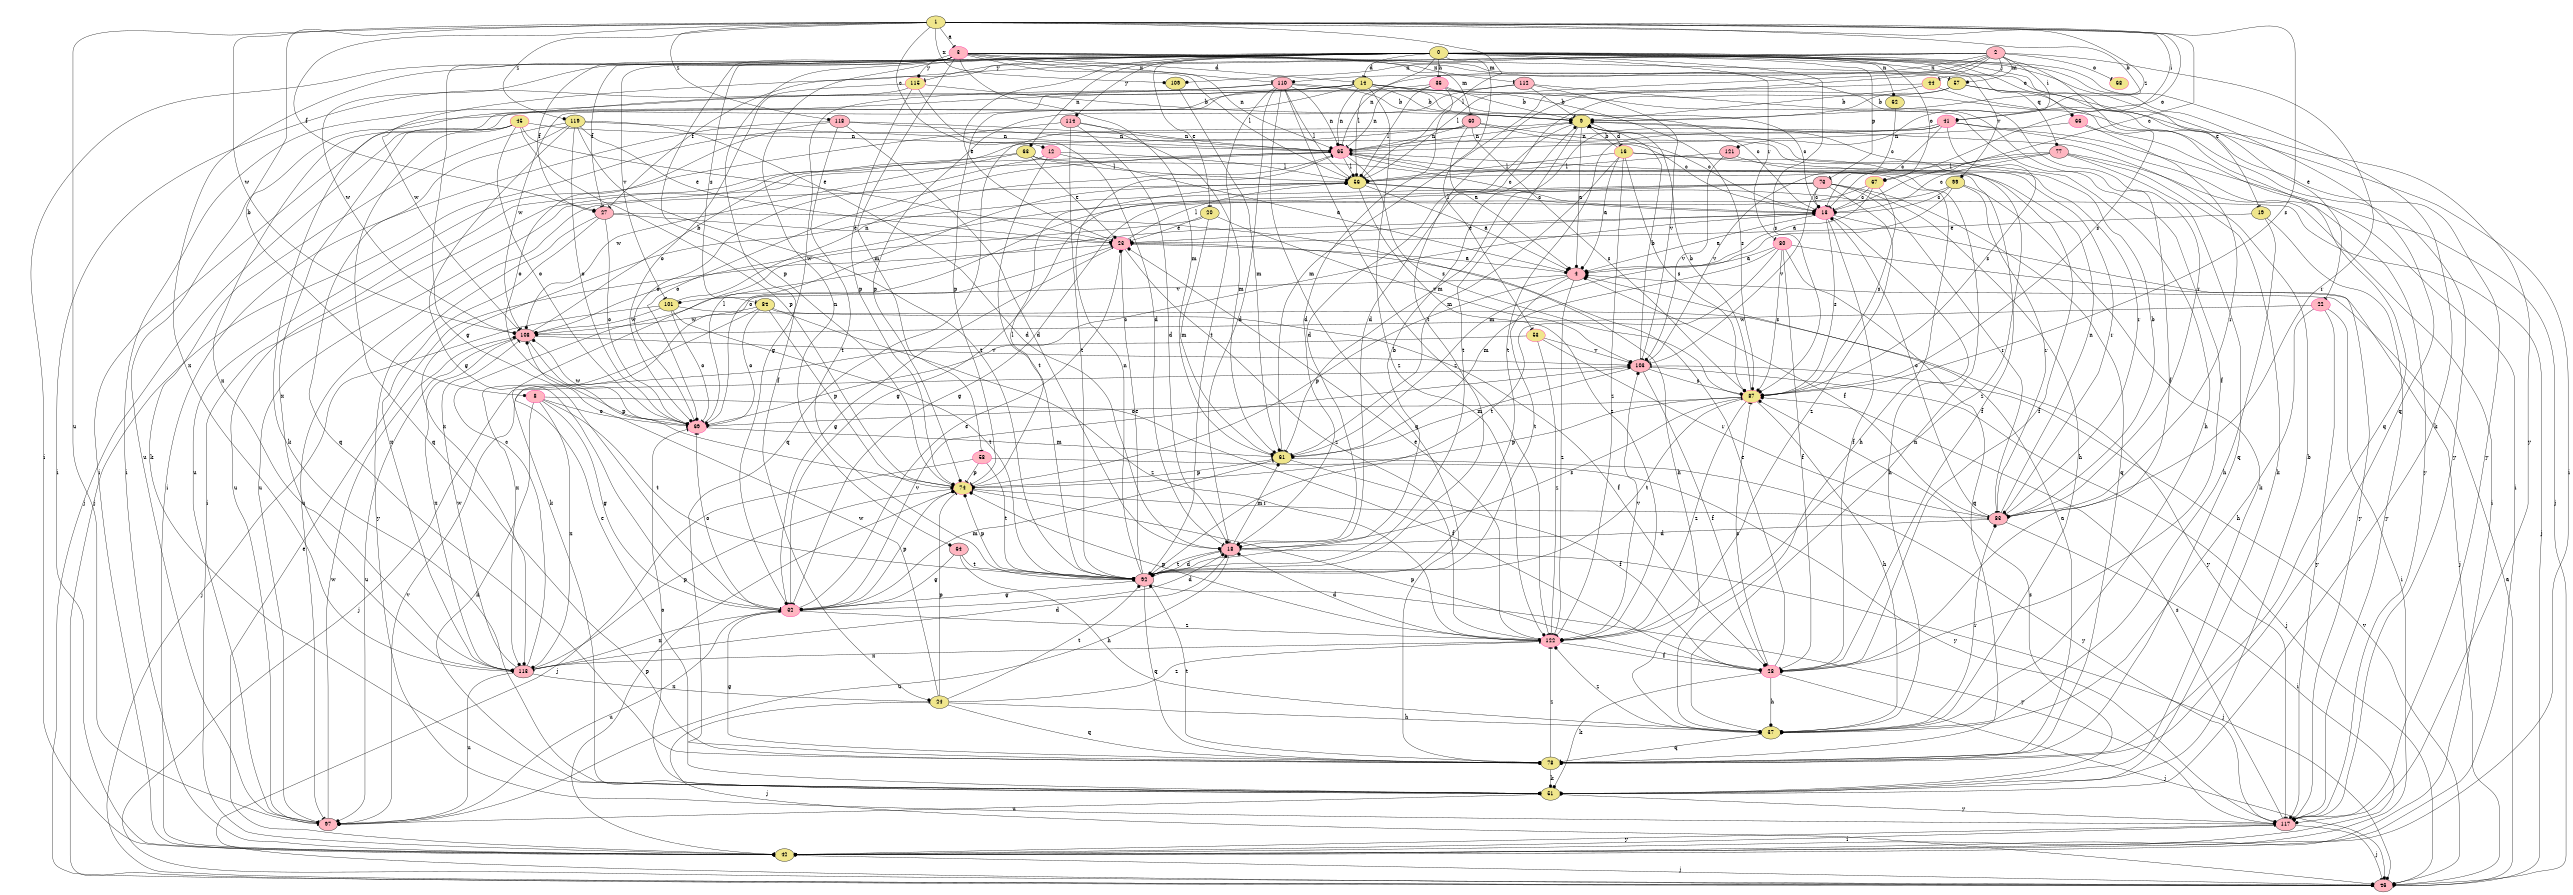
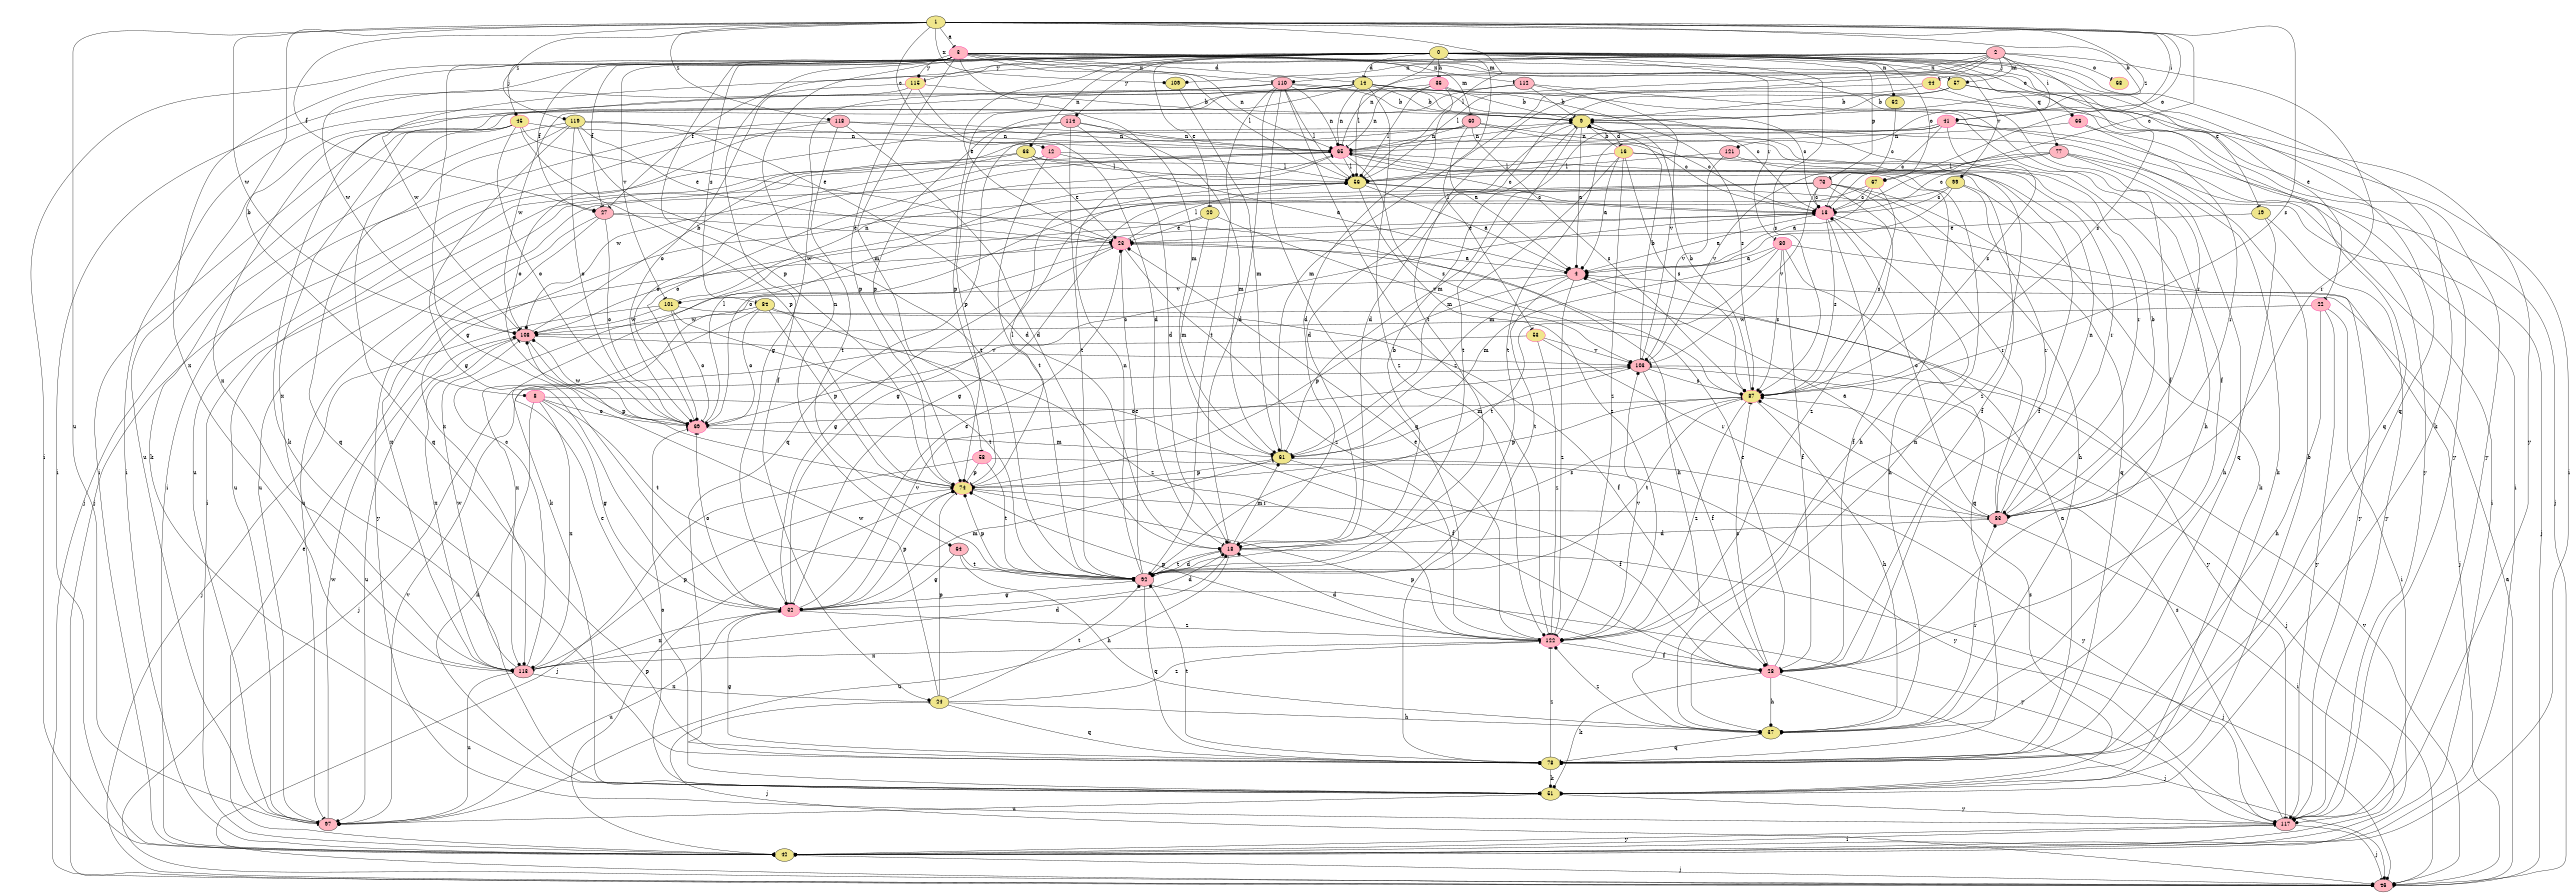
edge "3" -> "45": added, label "j"
edge "114" -> "74": added, label "p"
edge "83" -> "4": label "f" -> "a"
edge "92" -> "9": arrowhead dot -> tee
edge "22" -> "37": now "22" -> "78"
